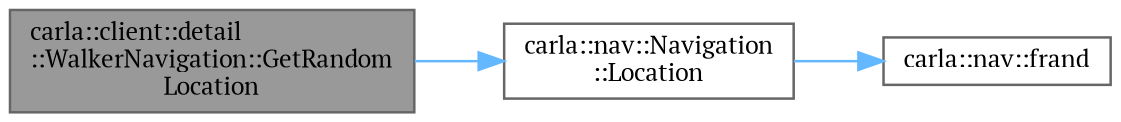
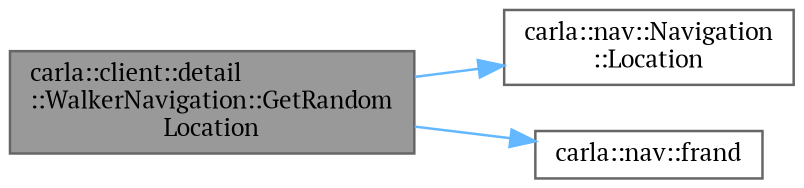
edge "carla::nav::Navigation ::Location" -> "carla::nav::frand": now "carla::client::detail ::WalkerNavigation::GetRandom Location" -> "carla::nav::frand"
